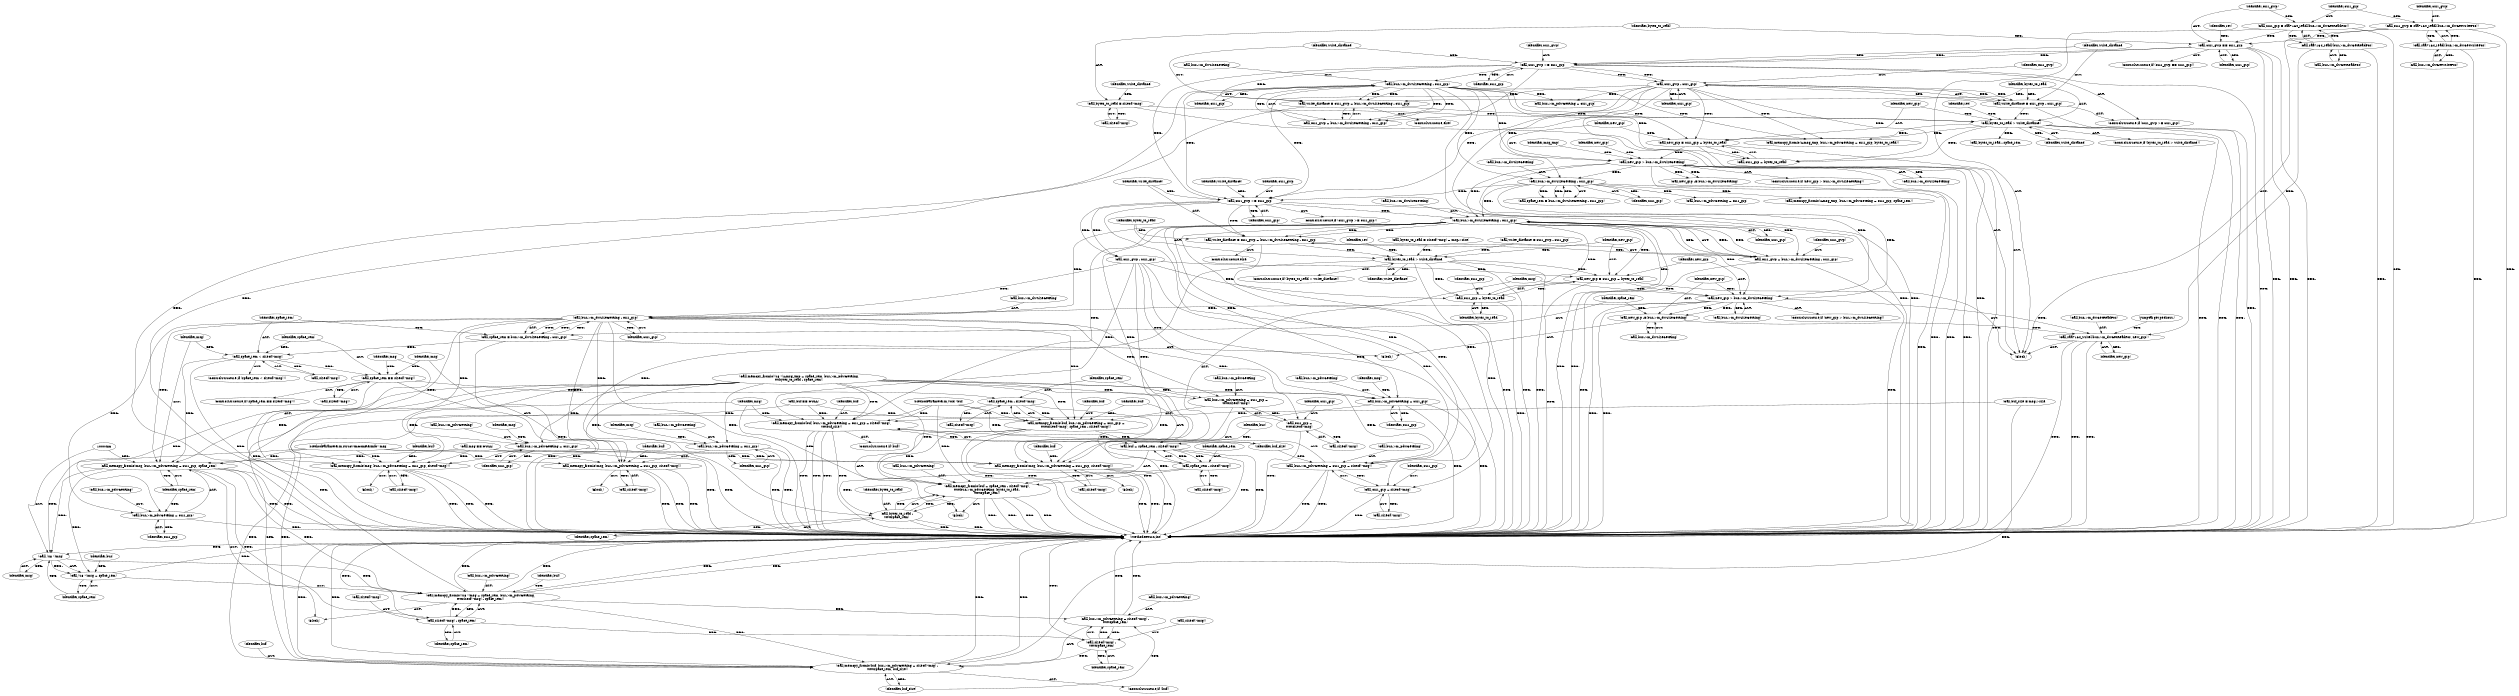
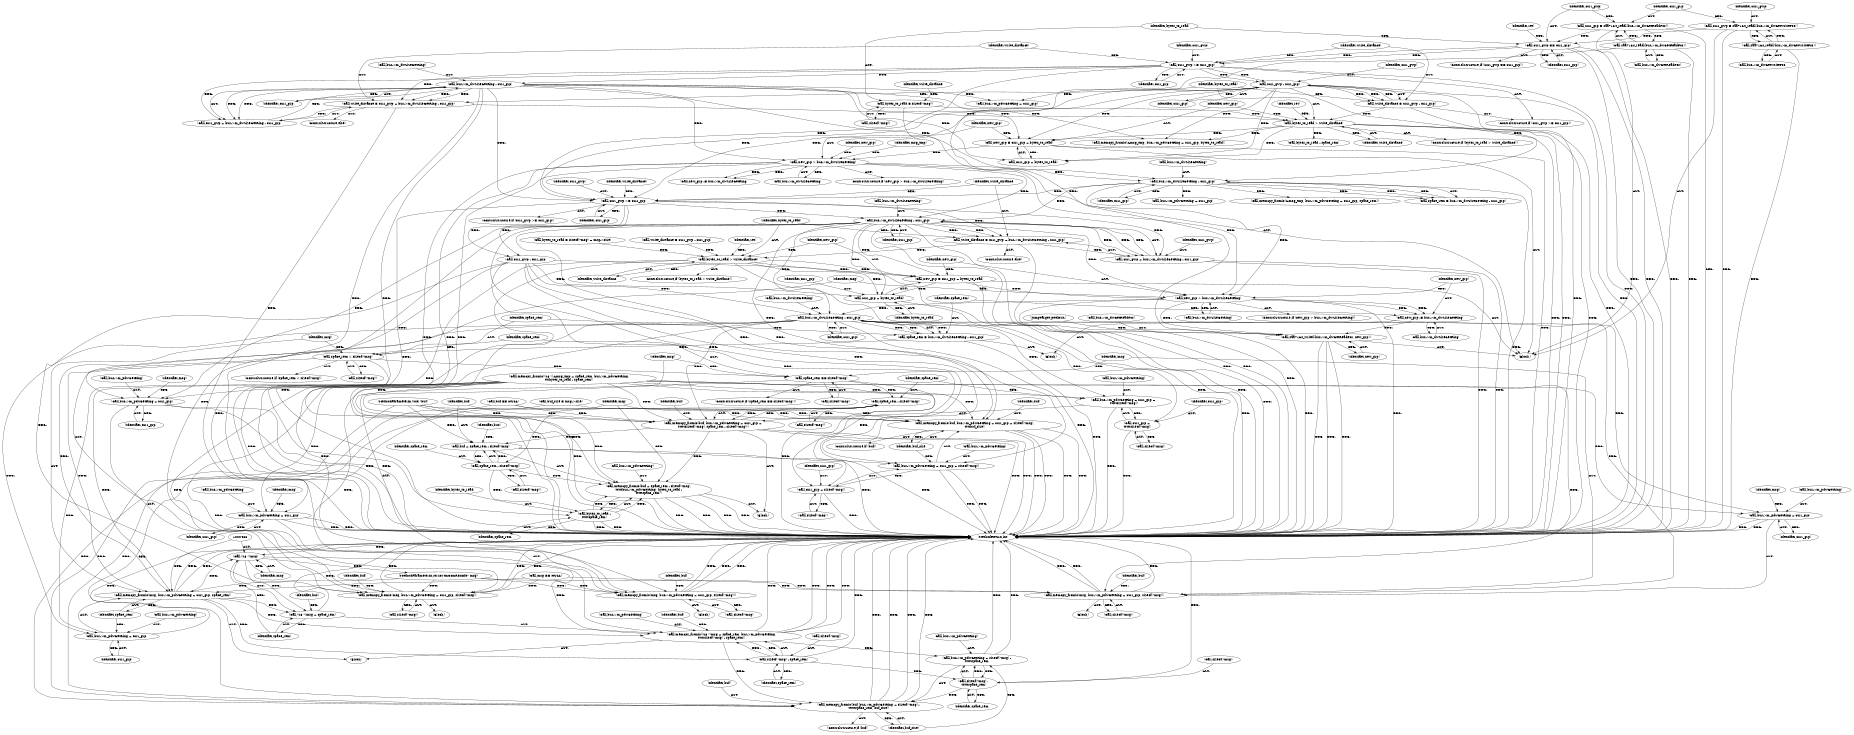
edge "(MethodParameterIn,struct tmComResInfo* msg)" -> "(Call,(u8 *)msg)": reversed
